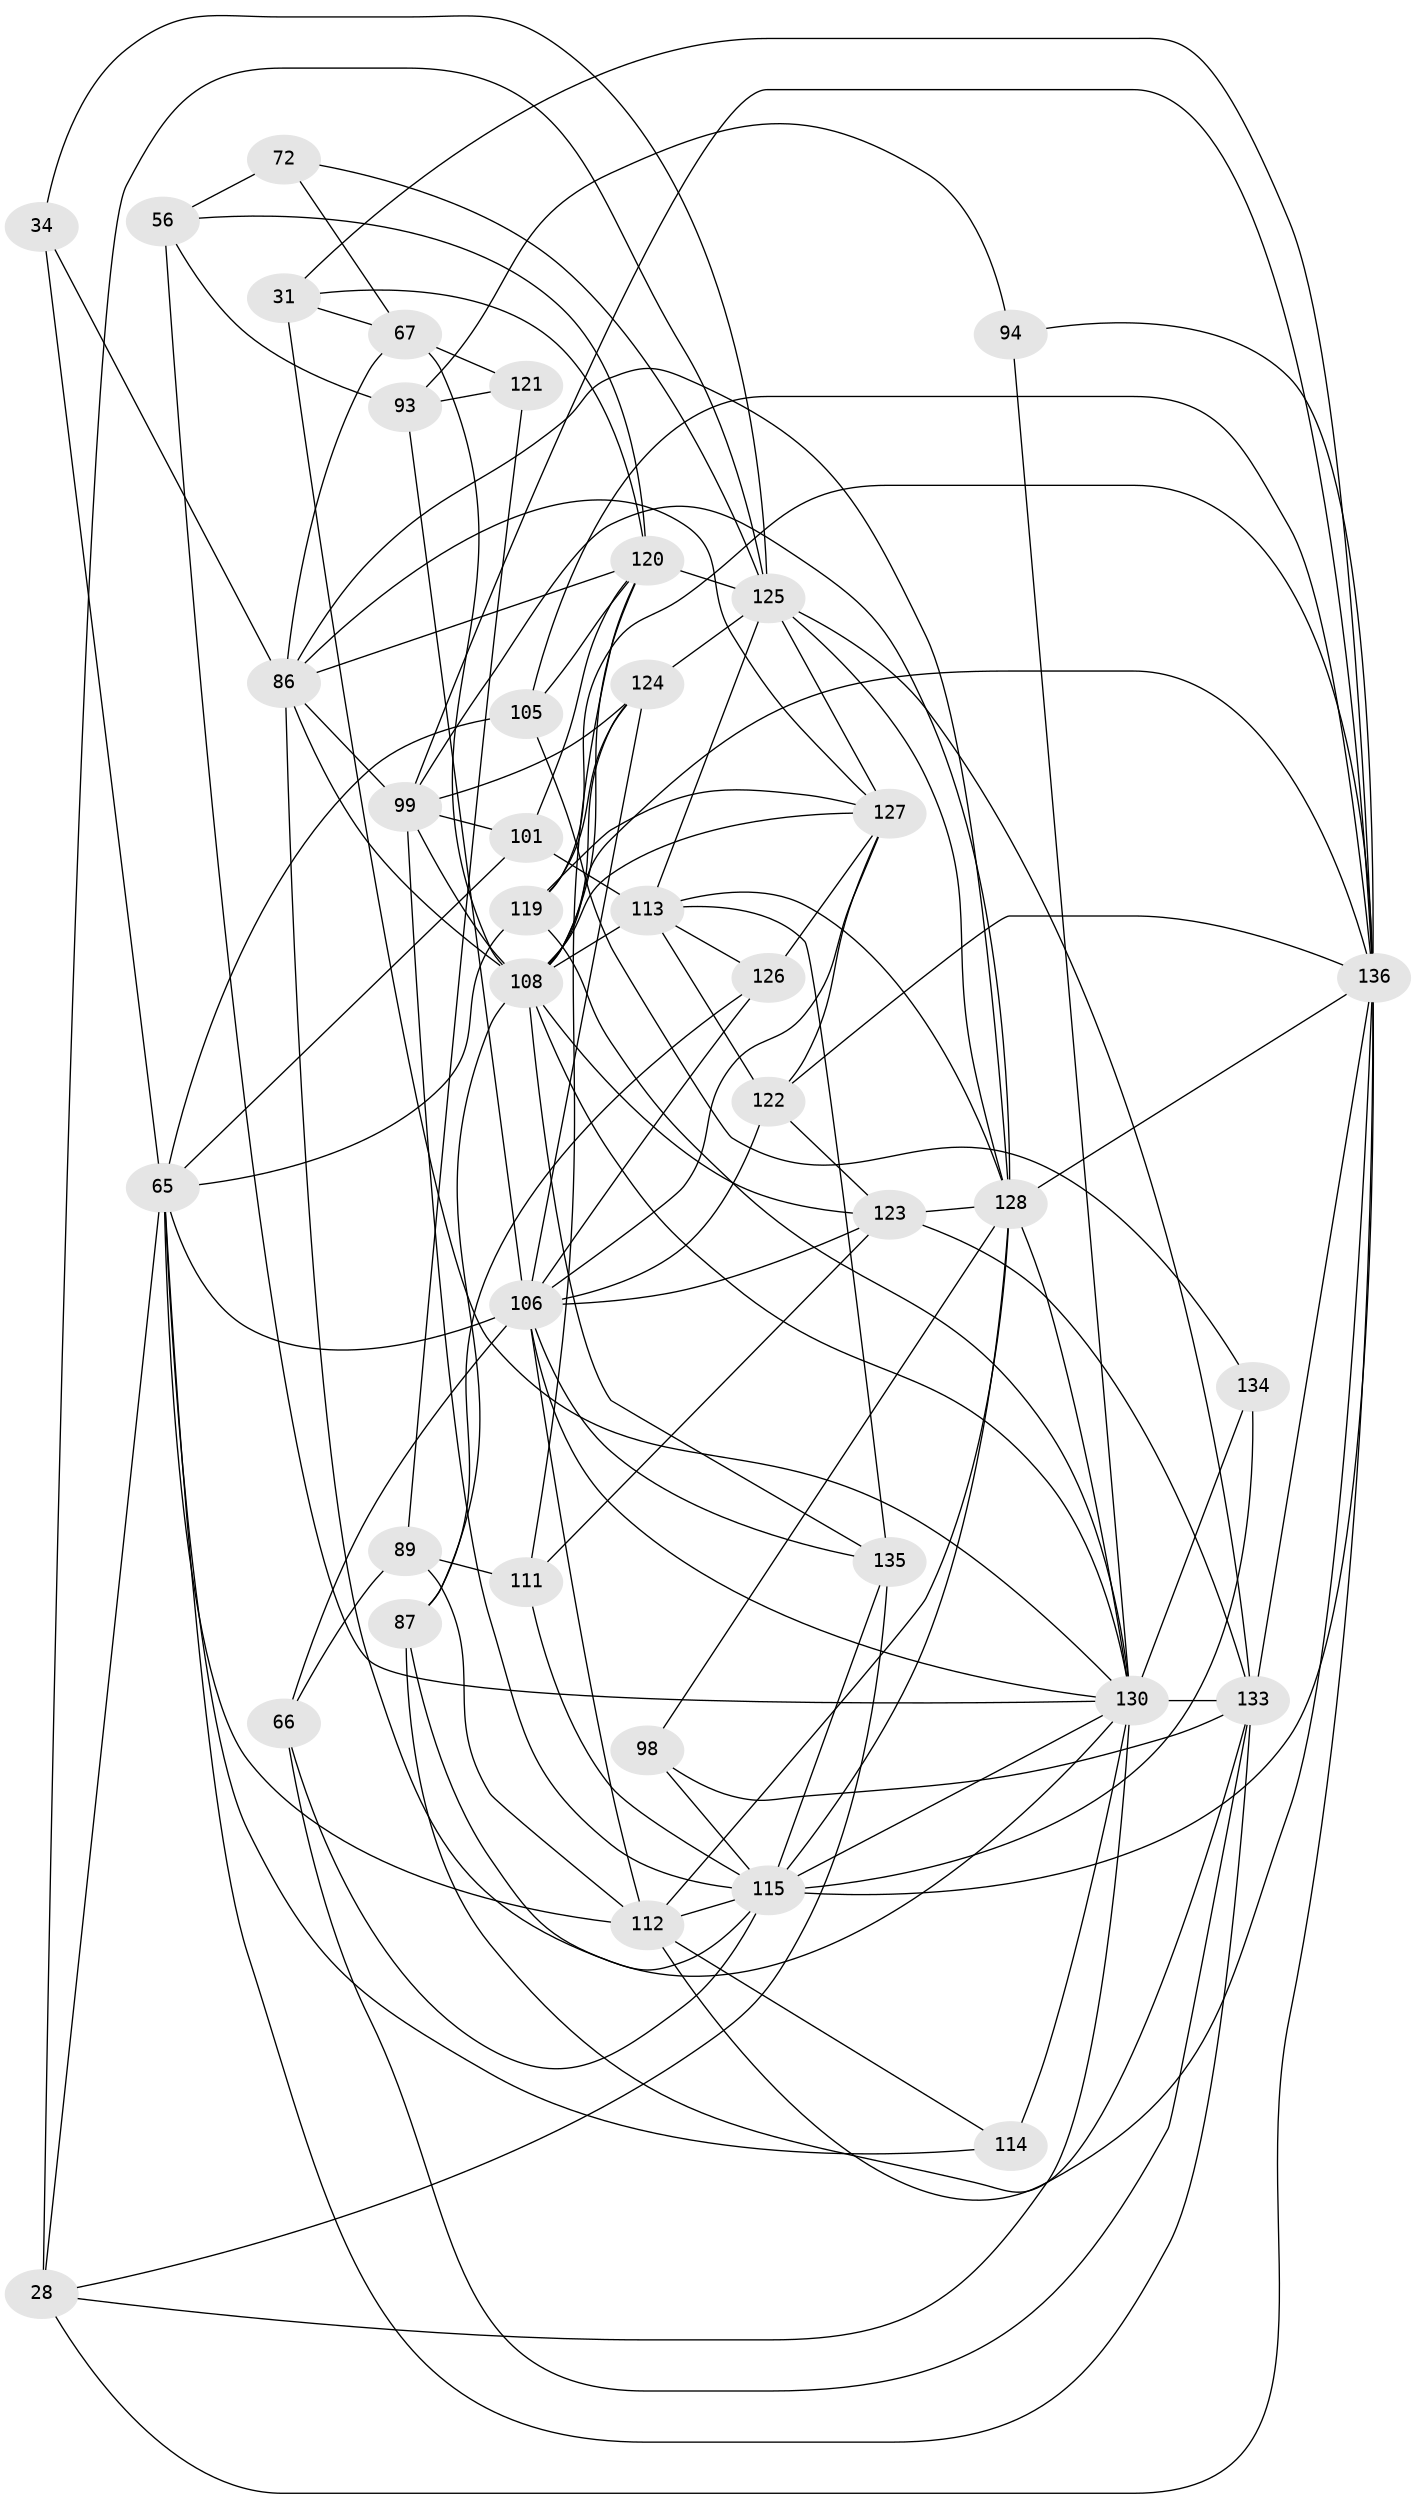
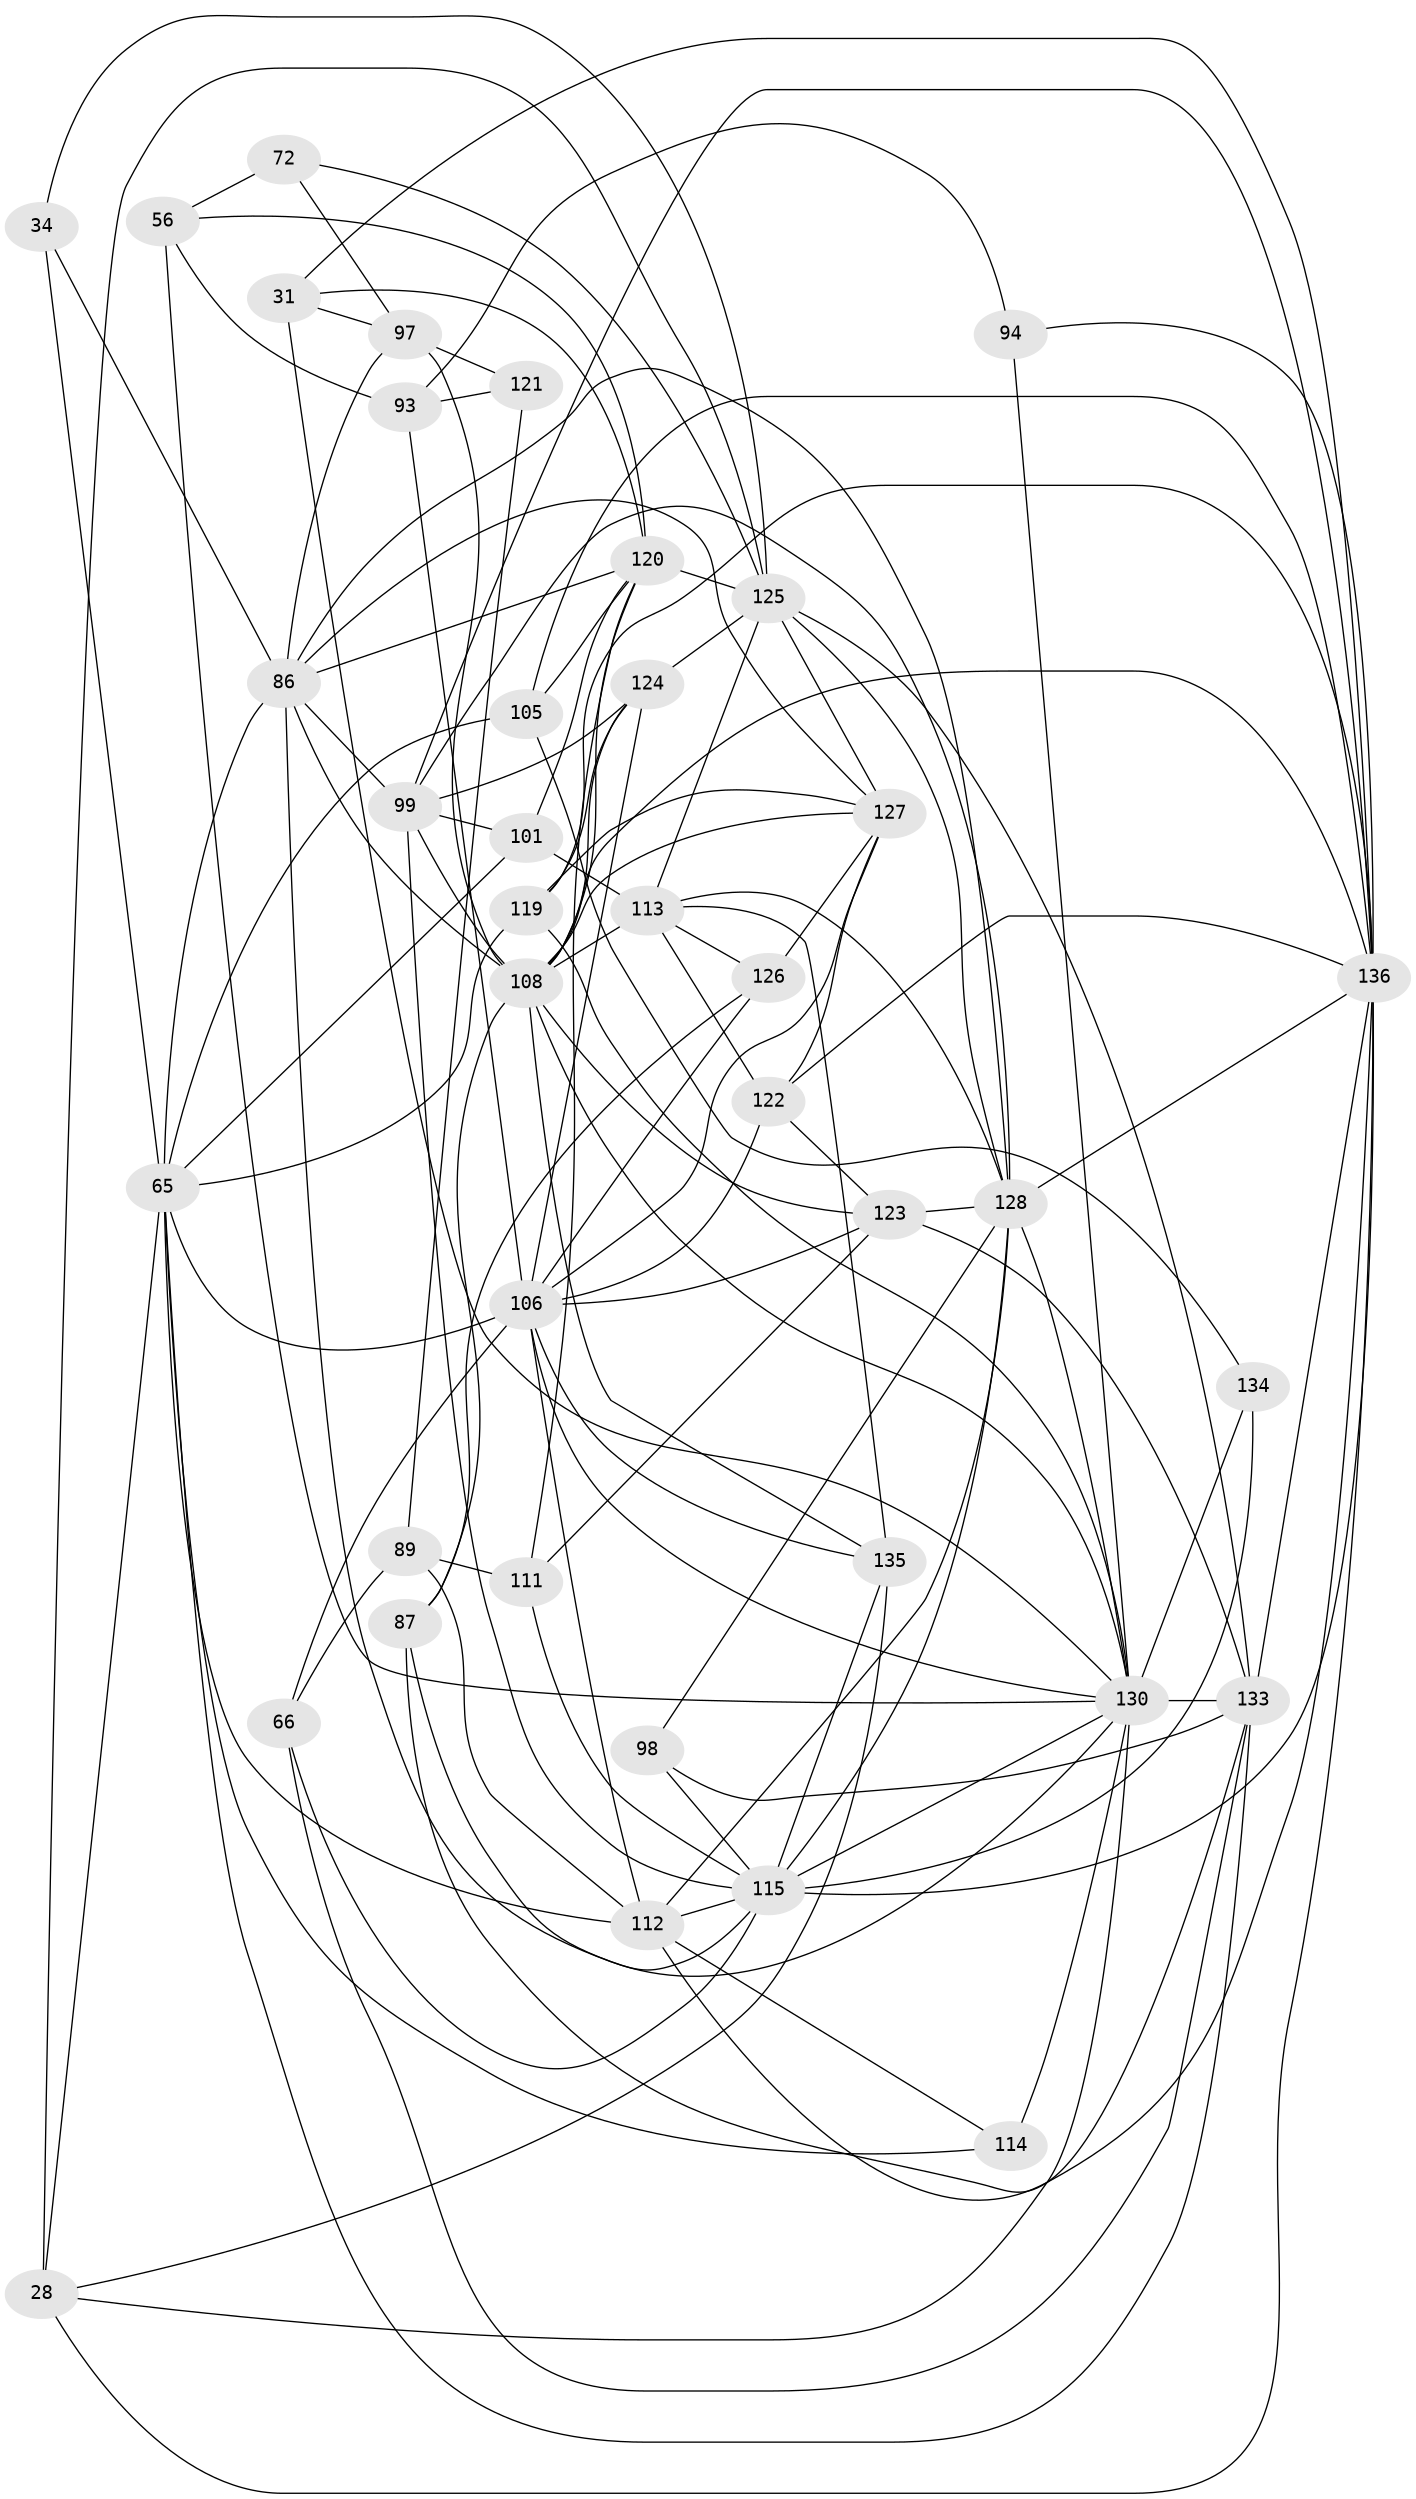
node "67": label "67" -> "97"
edge "86" -- "65": added
